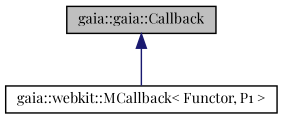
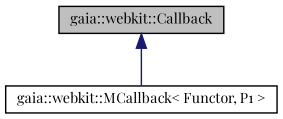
node "gaia::gaia::Callback": label "gaia::gaia::Callback" -> "gaia::webkit::Callback"
